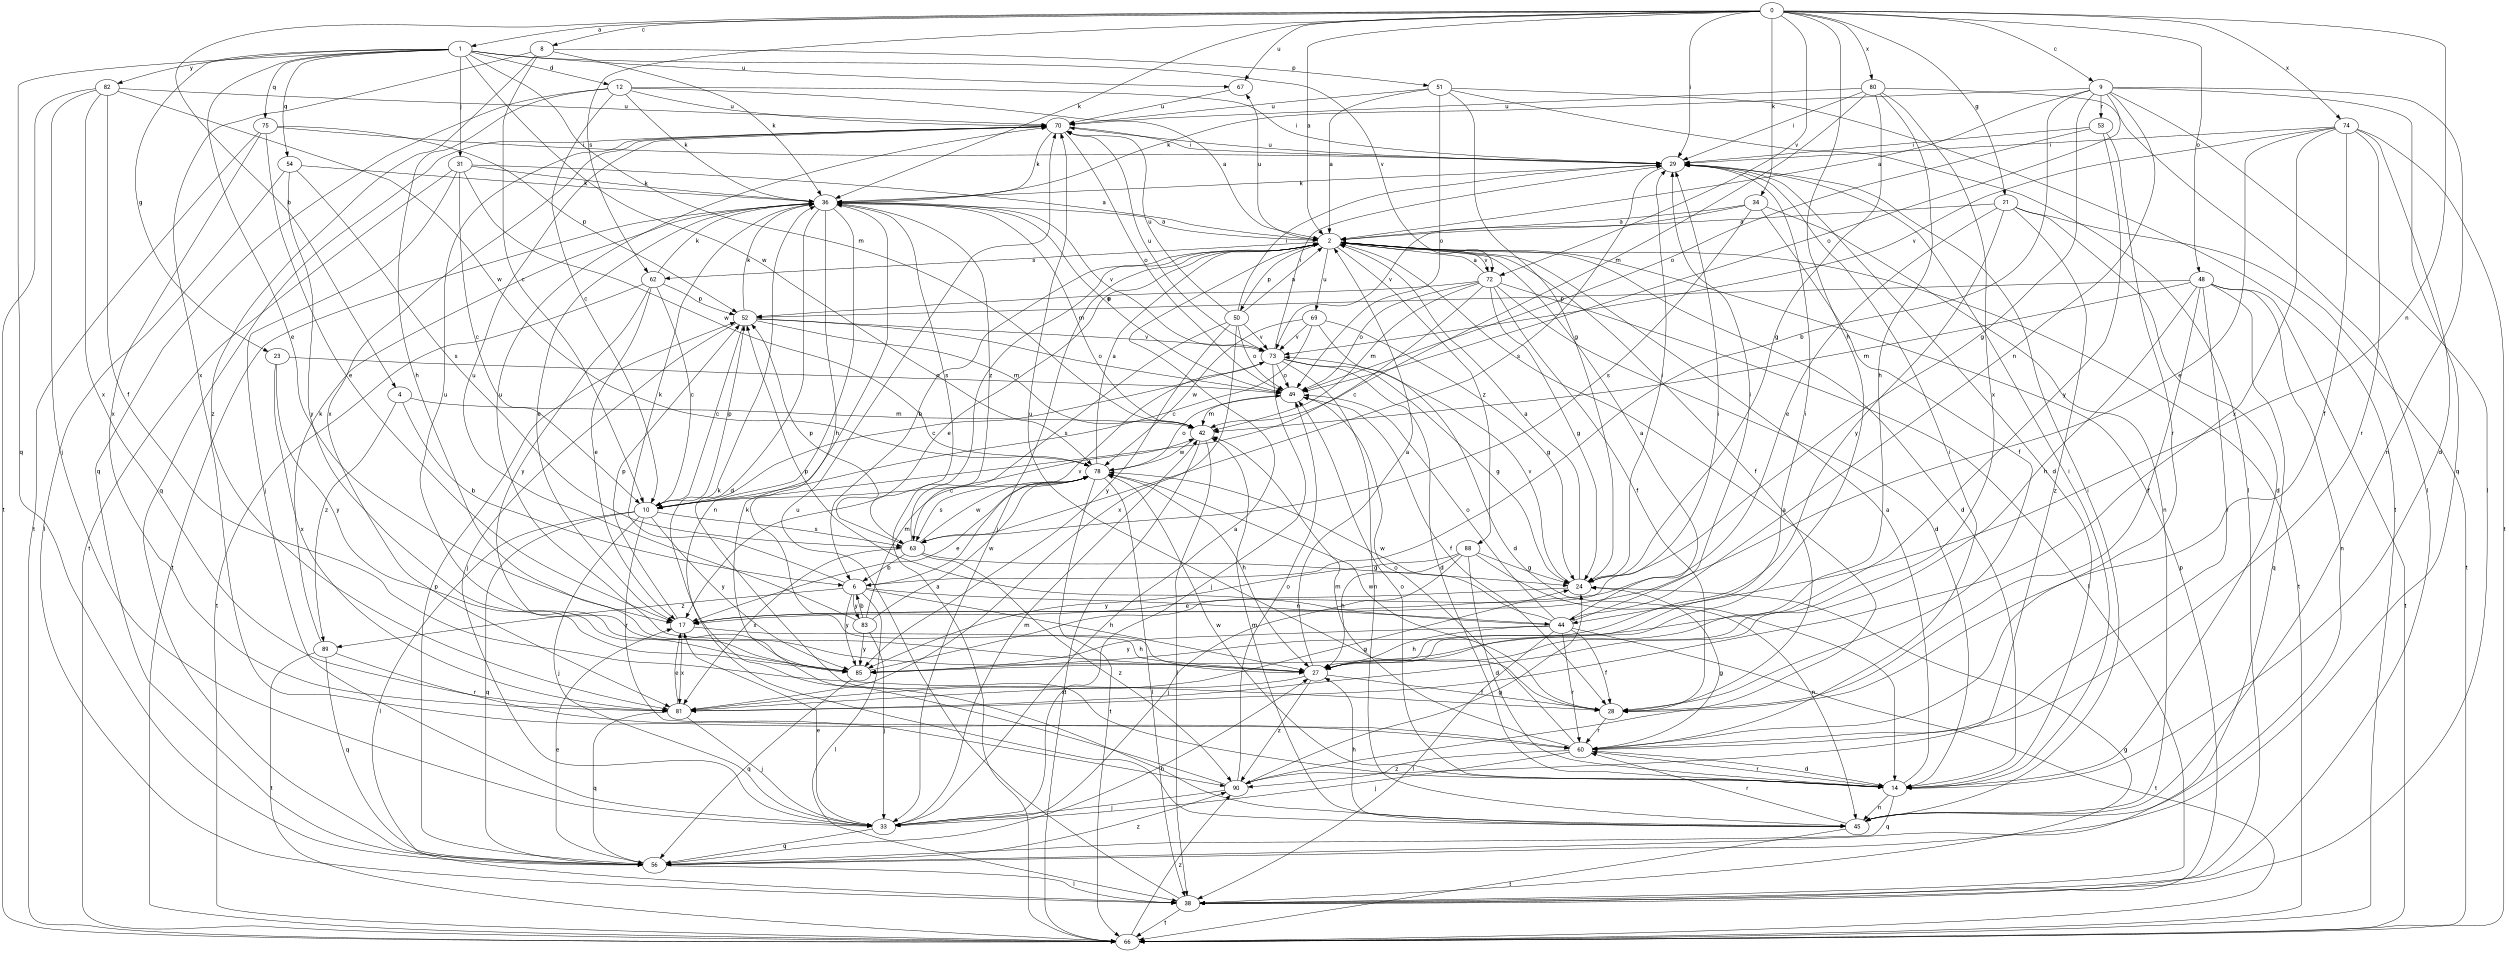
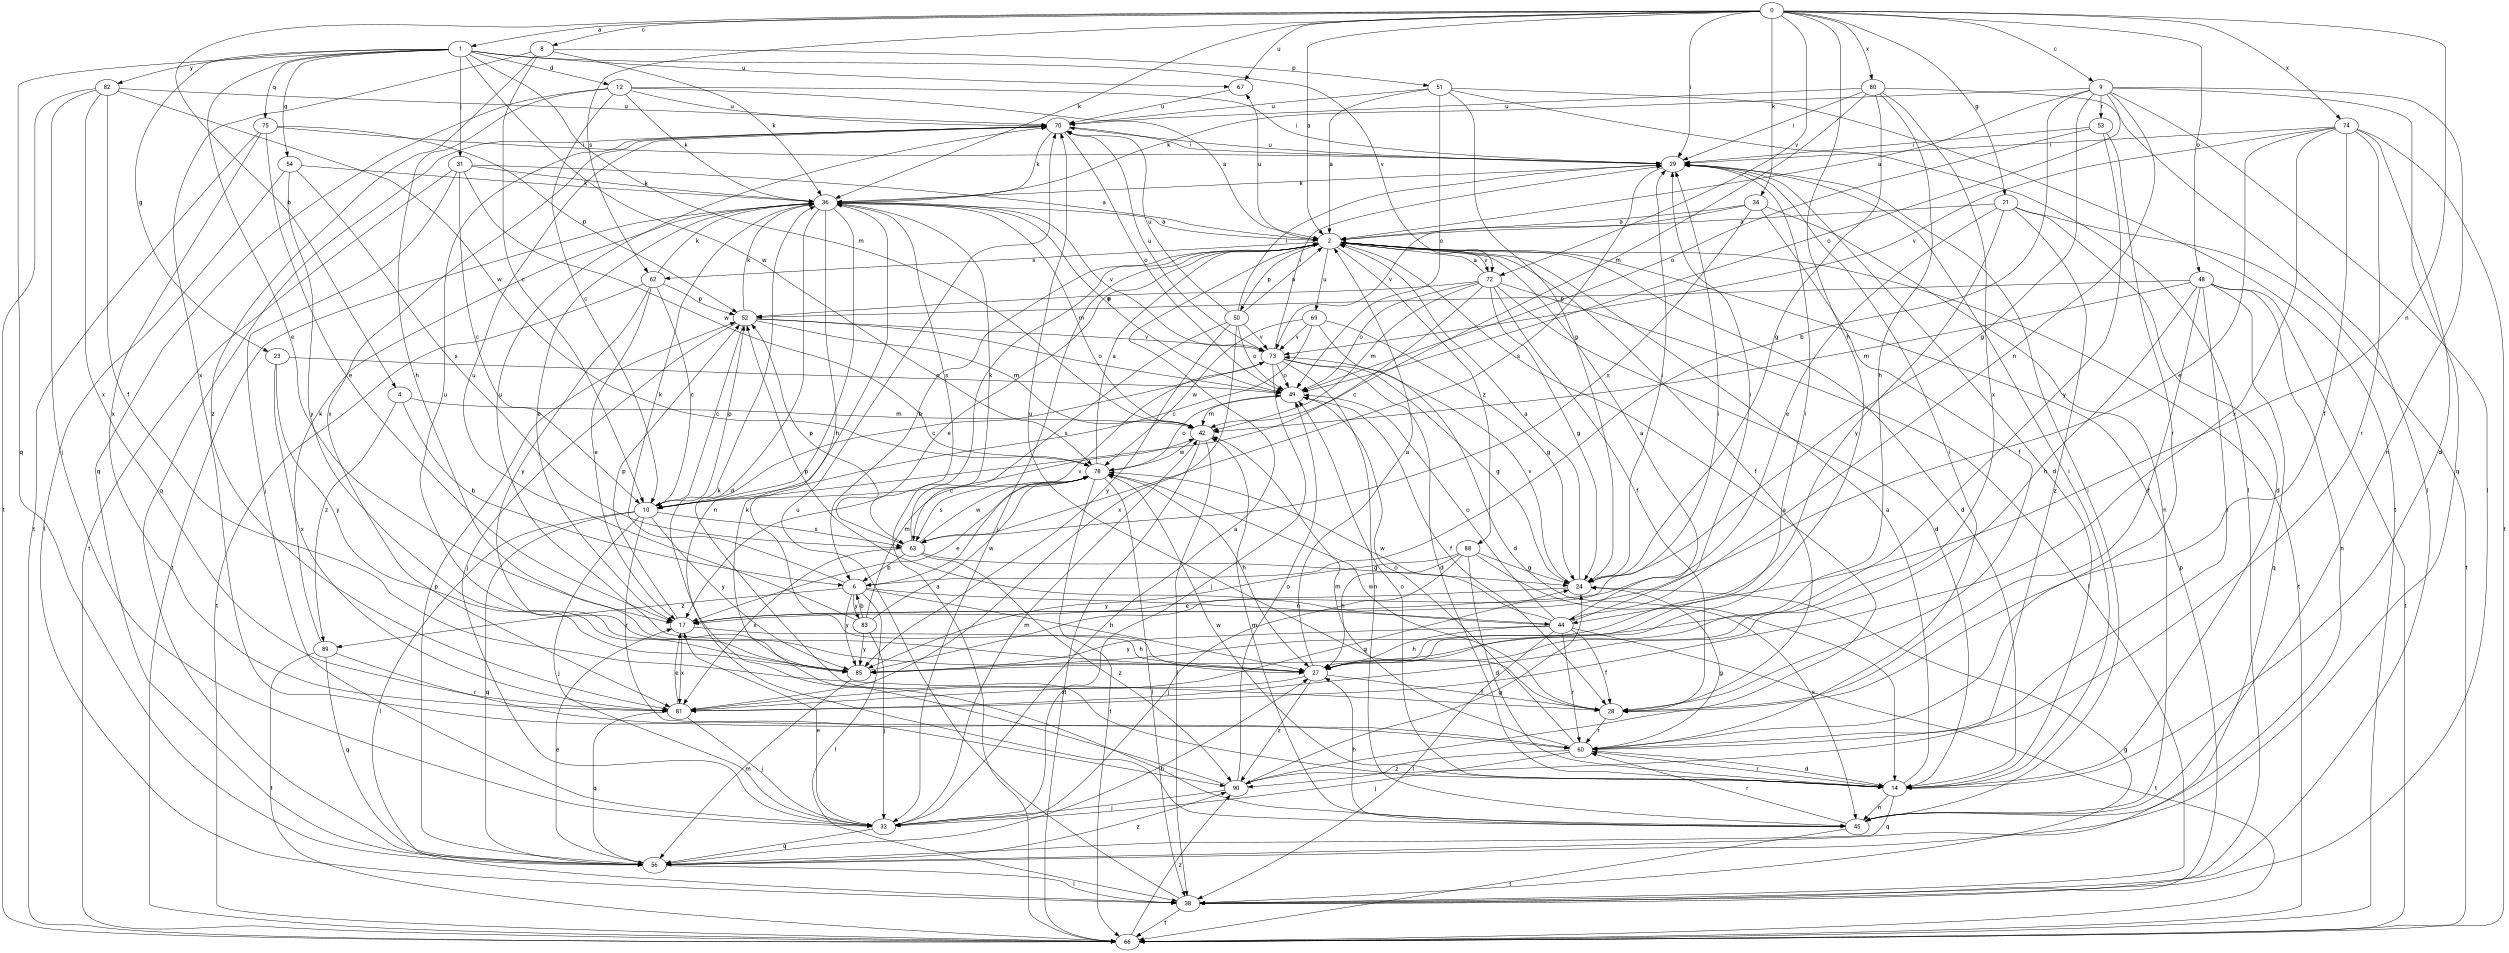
edge "63" -> "36": label "z" -> "k"
edge "88" -> "45": label "n" -> "s"
edge "85" -> "56": label "q" -> "m"
